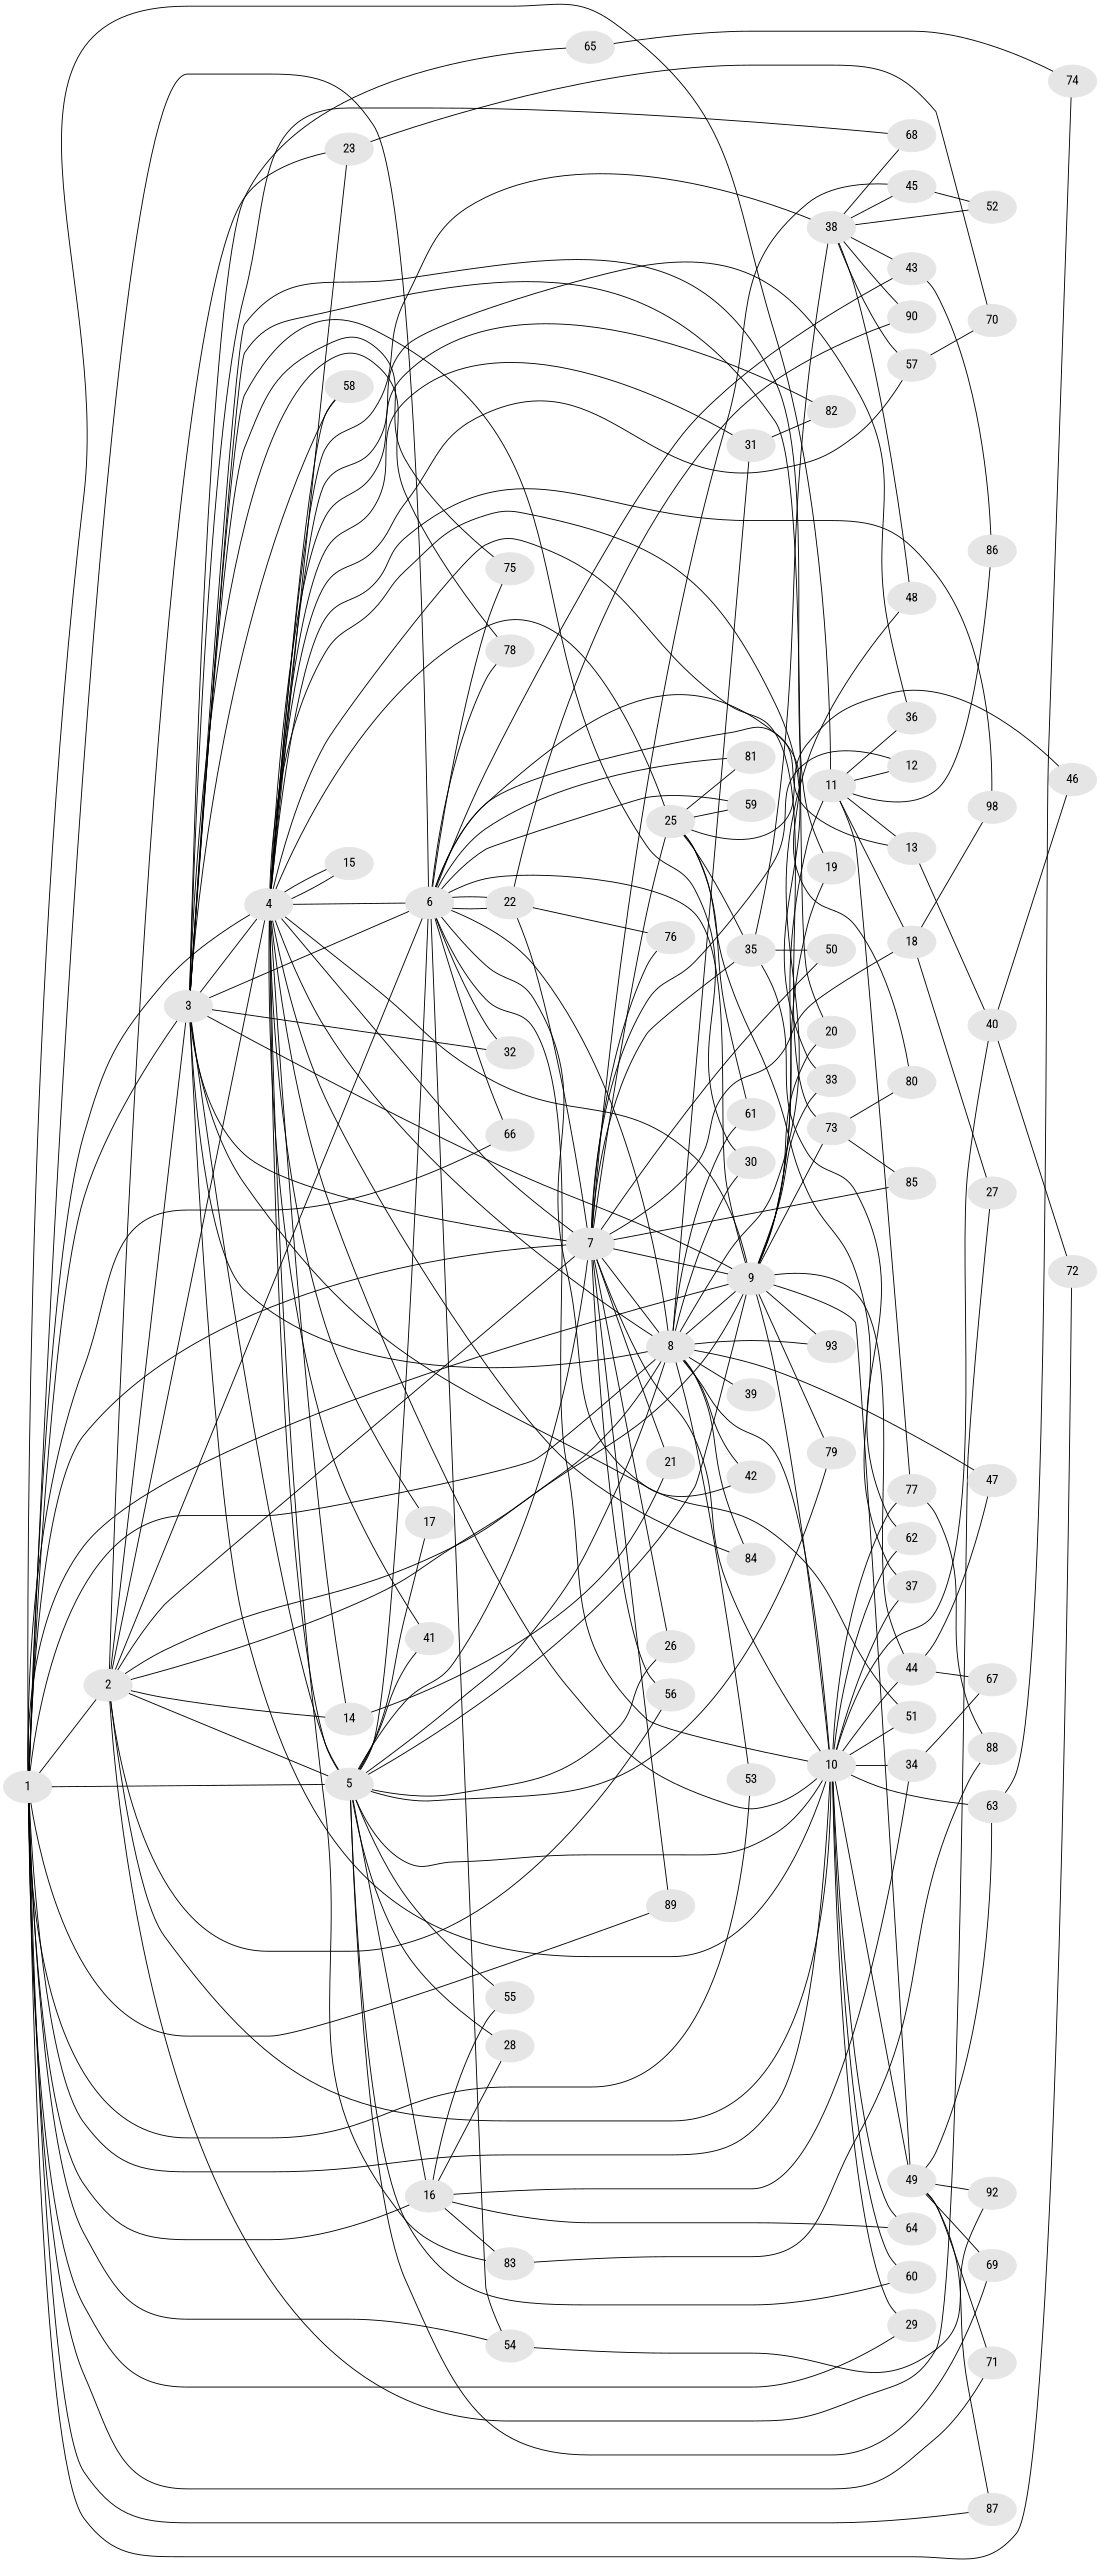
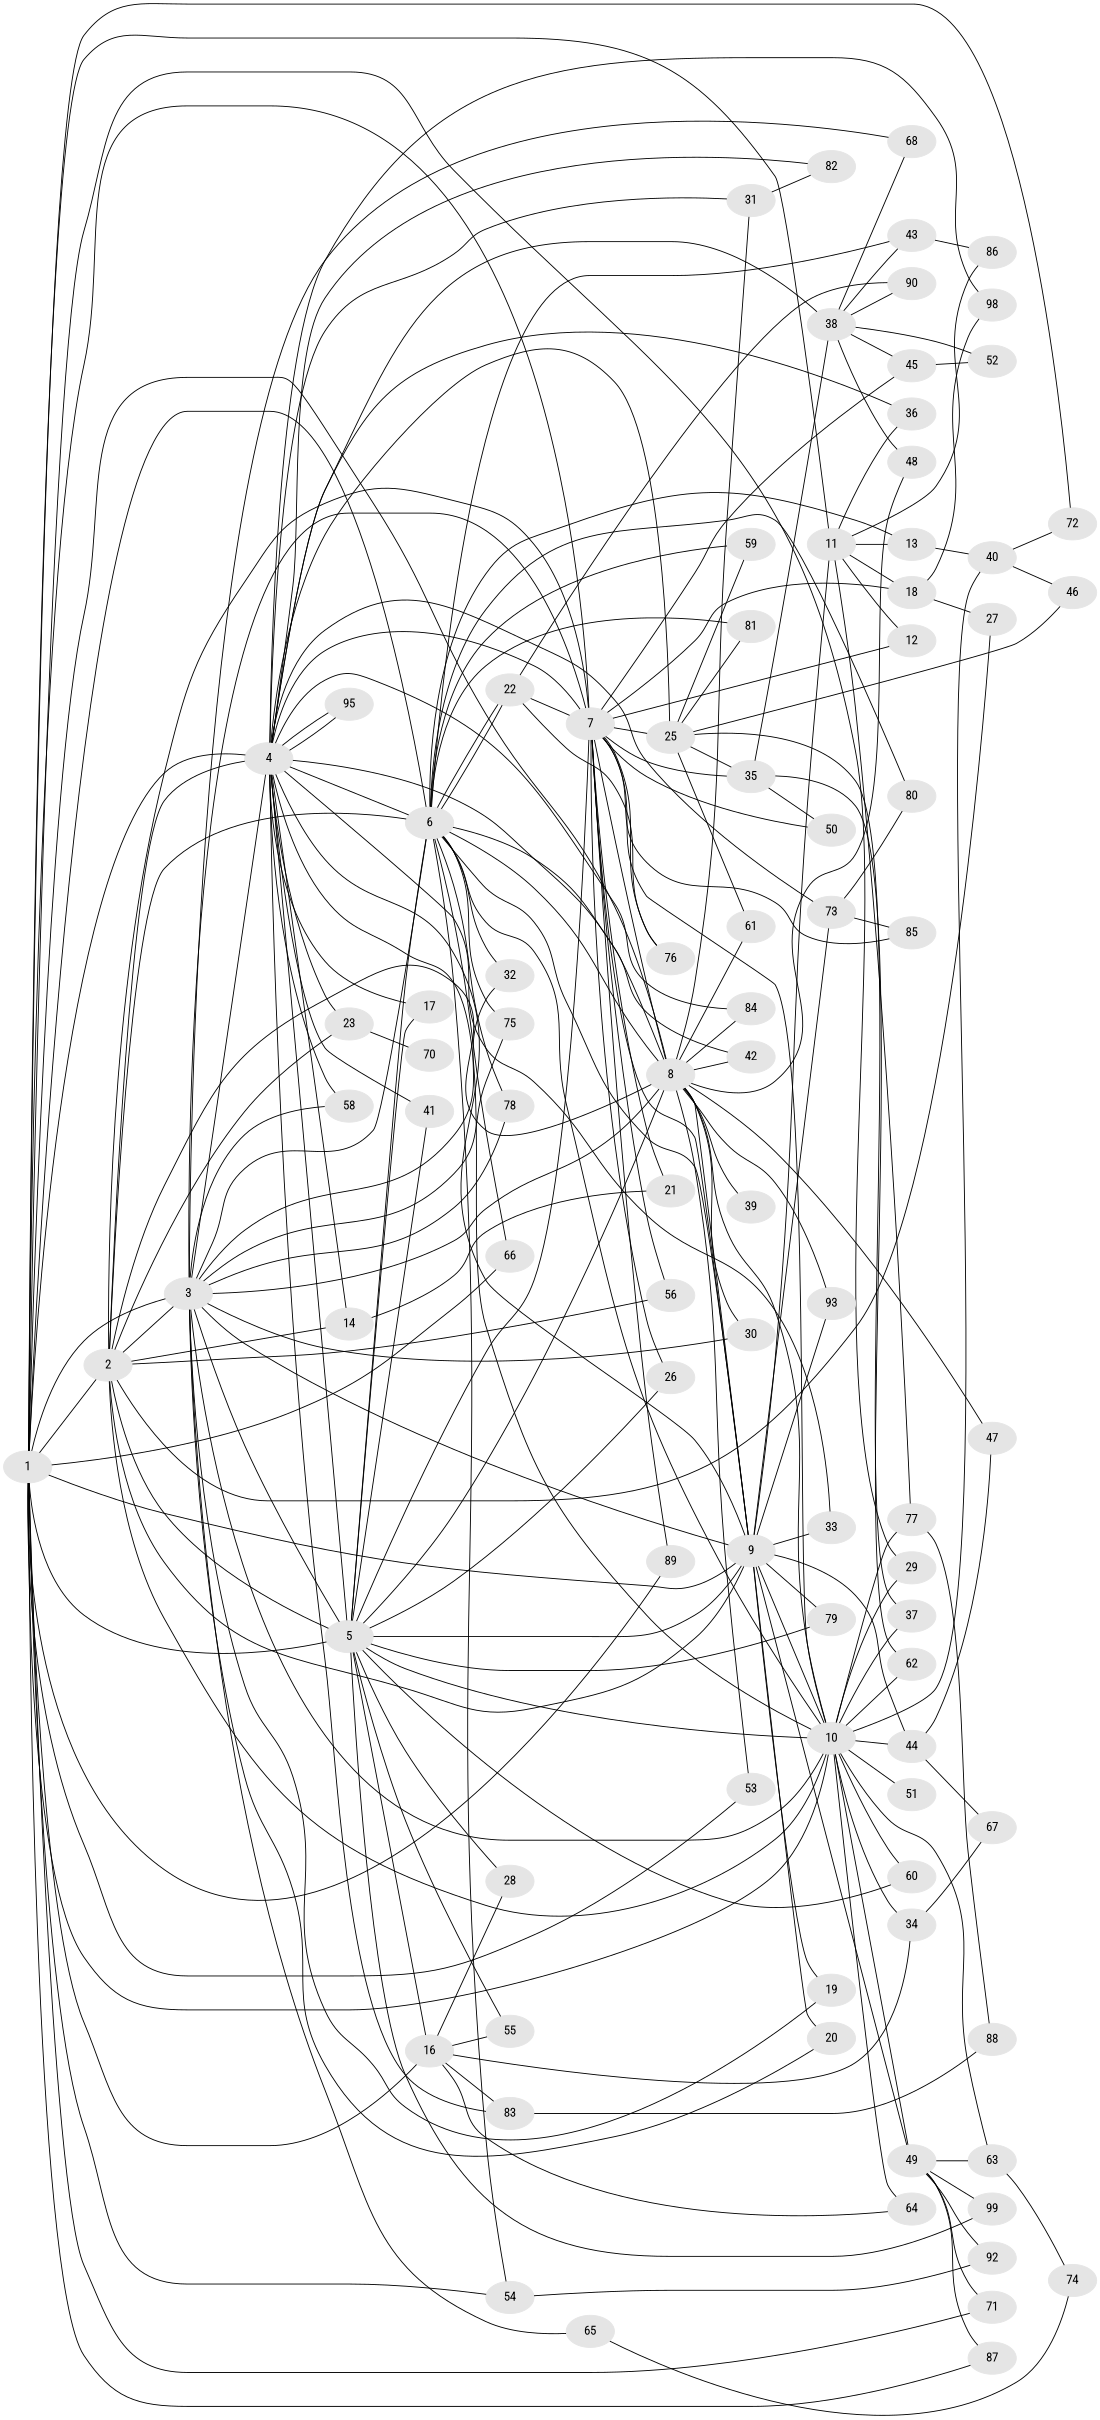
node "57": removed
node "15": label "15" -> "95"
edge "3" -- "51": removed
node "69": label "69" -> "99"
